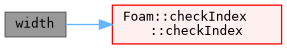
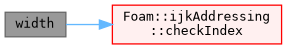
node "Foam::checkIndex ::checkIndex": label "Foam::checkIndex ::checkIndex" -> "Foam::ijkAddressing ::checkIndex"
